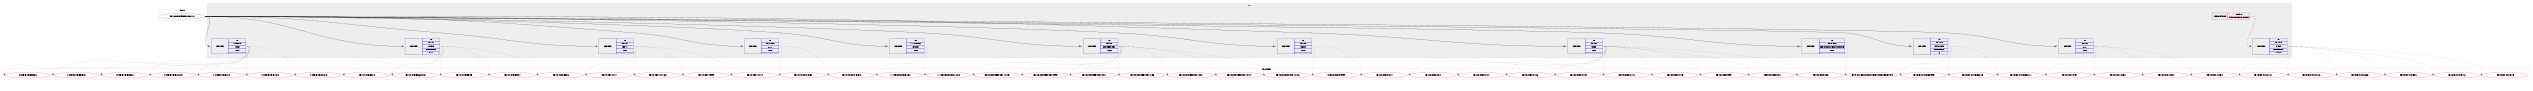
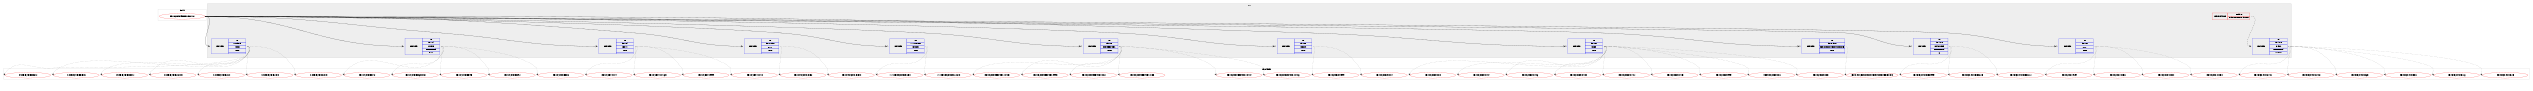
node "dev-ros/rosbridge_library-0.8.1": removed
node "none-ros/rosauth-9999": label "none-ros/rosauth-9999" -> "dev-ros/rosauth-9999"
